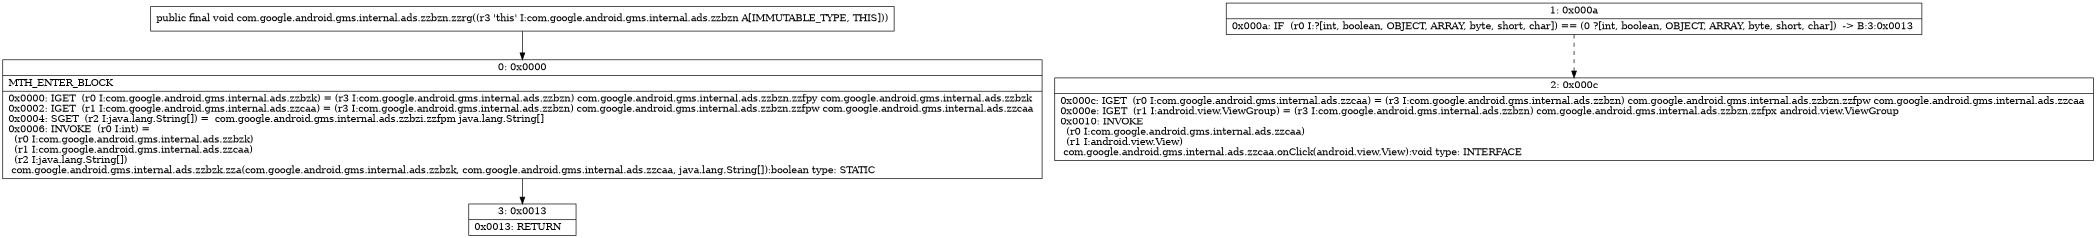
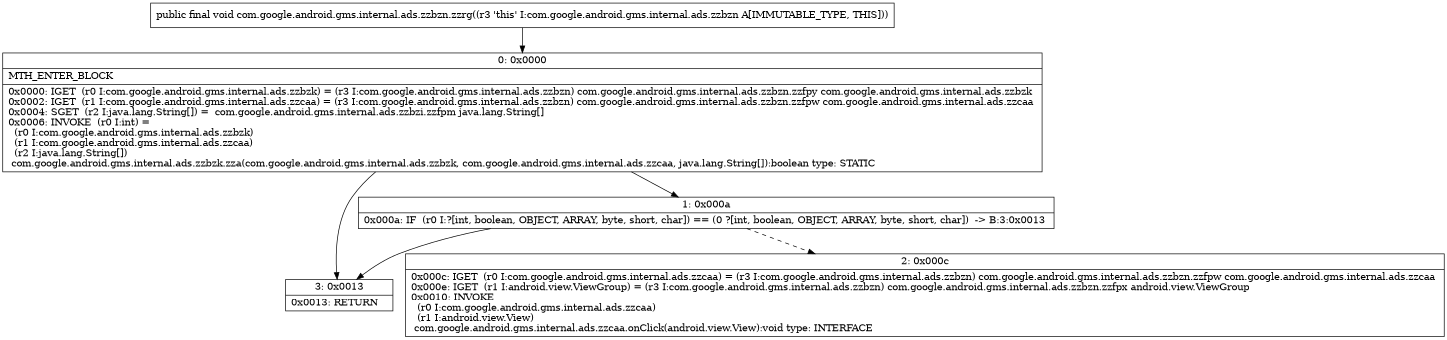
edge "0: 0x0000" -> "1: 0x000a": added
edge "1: 0x000a" -> "3: 0x0013": added
